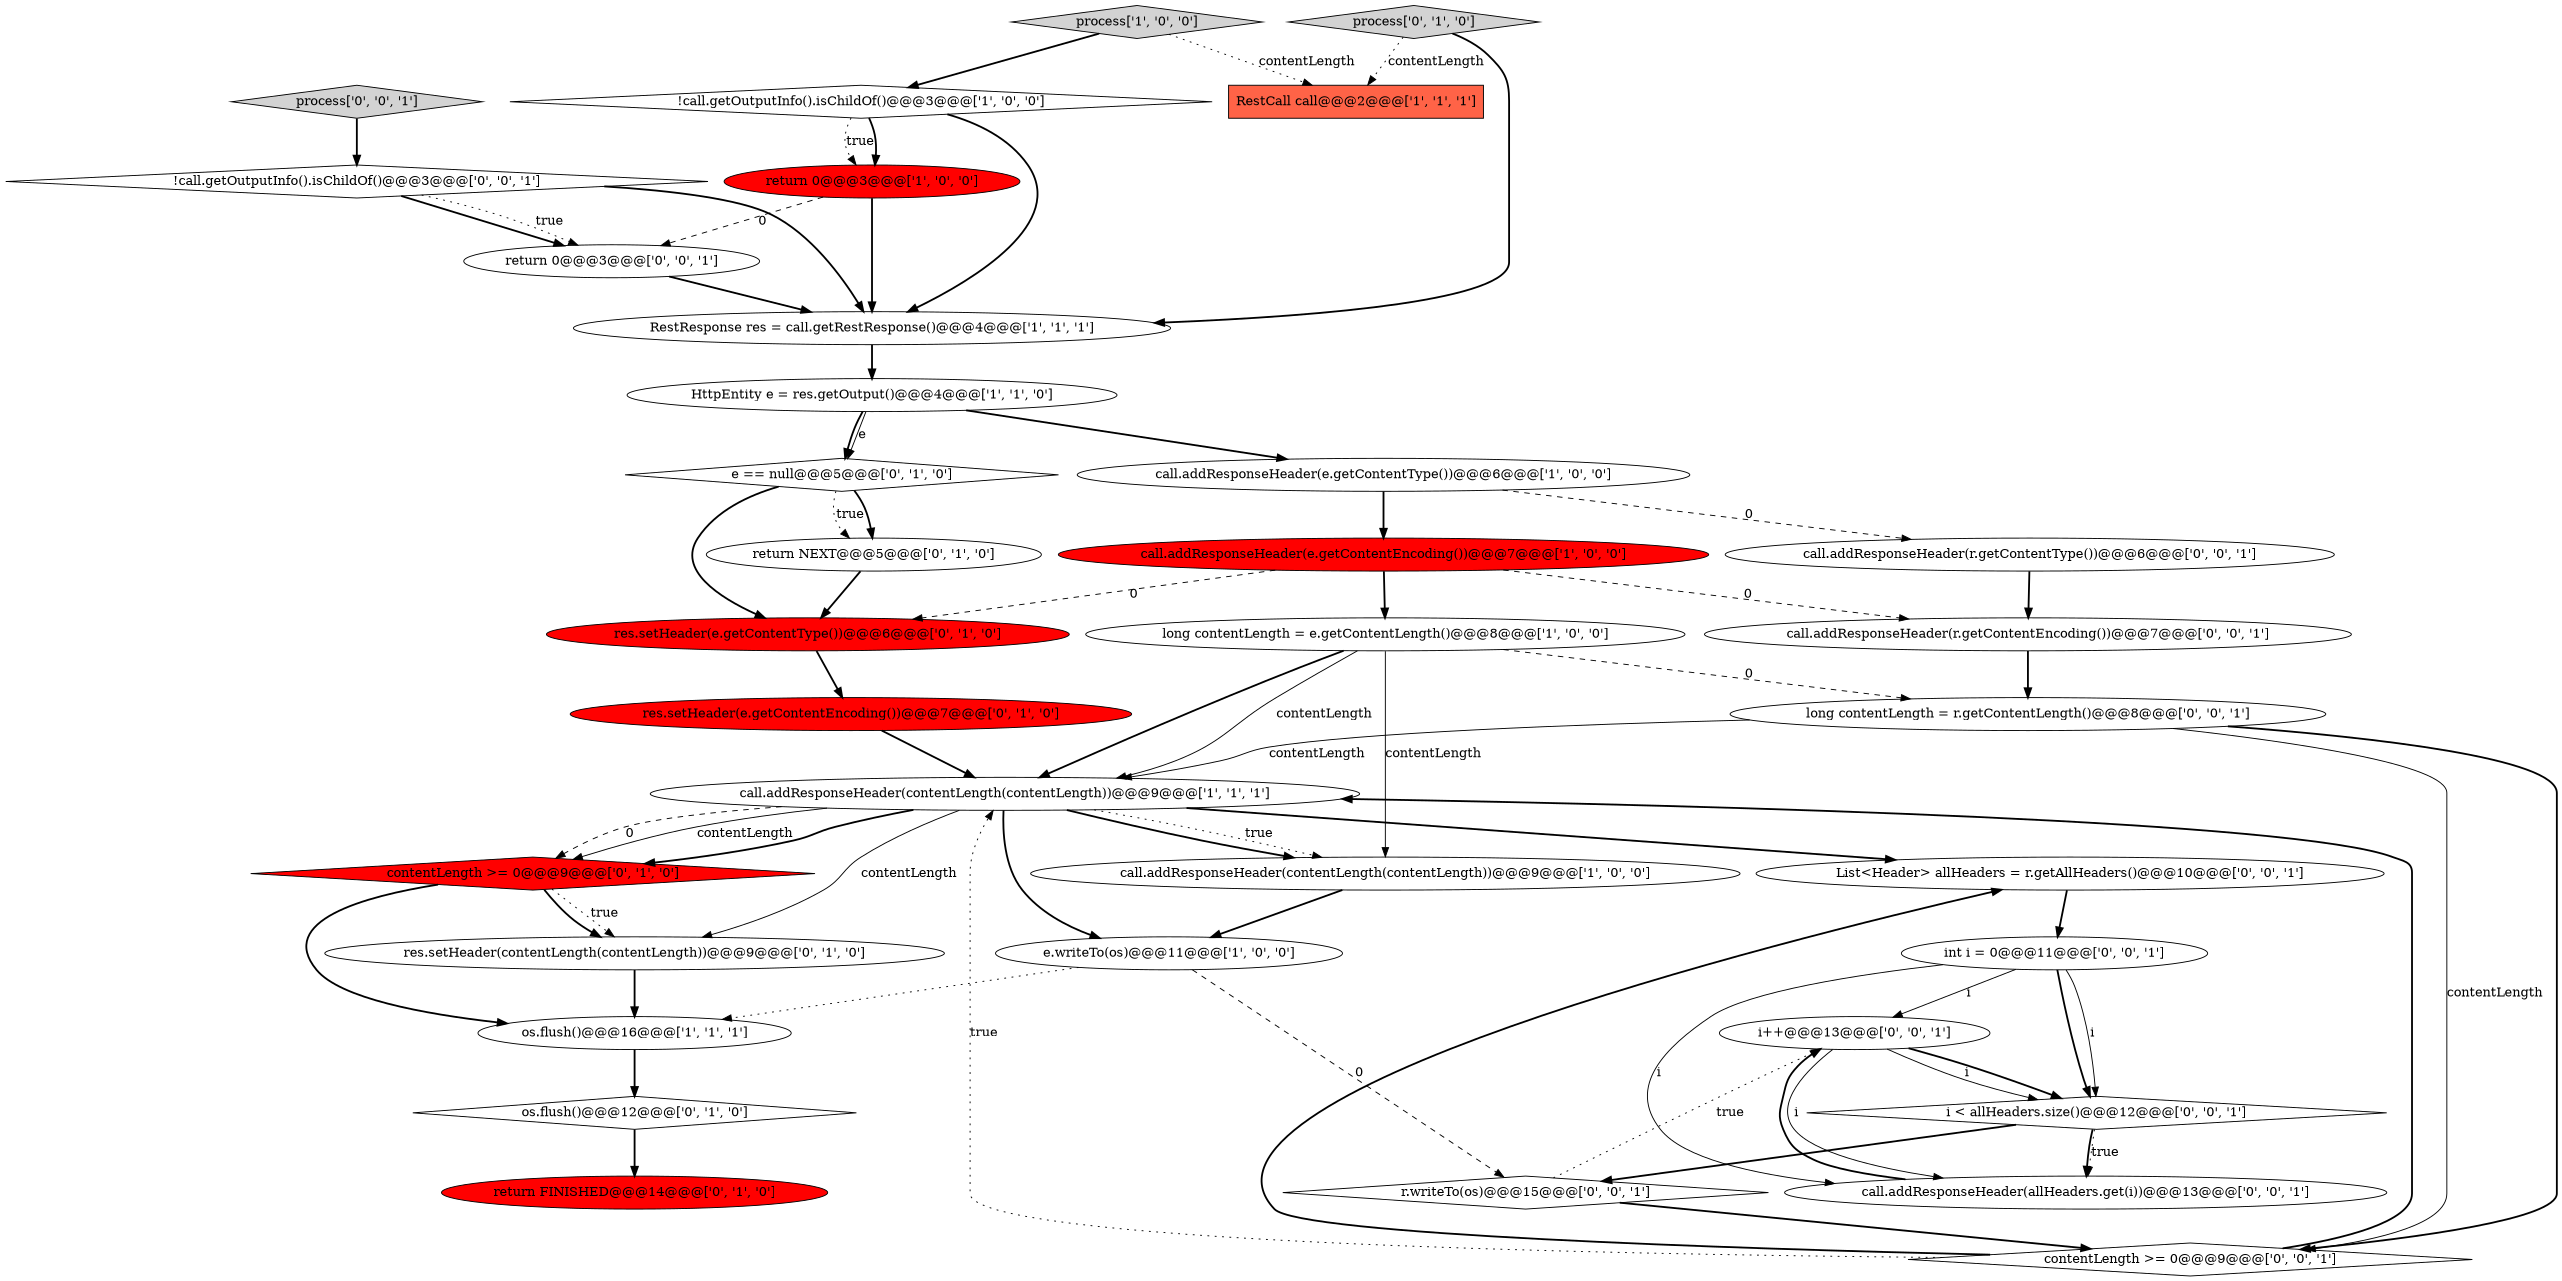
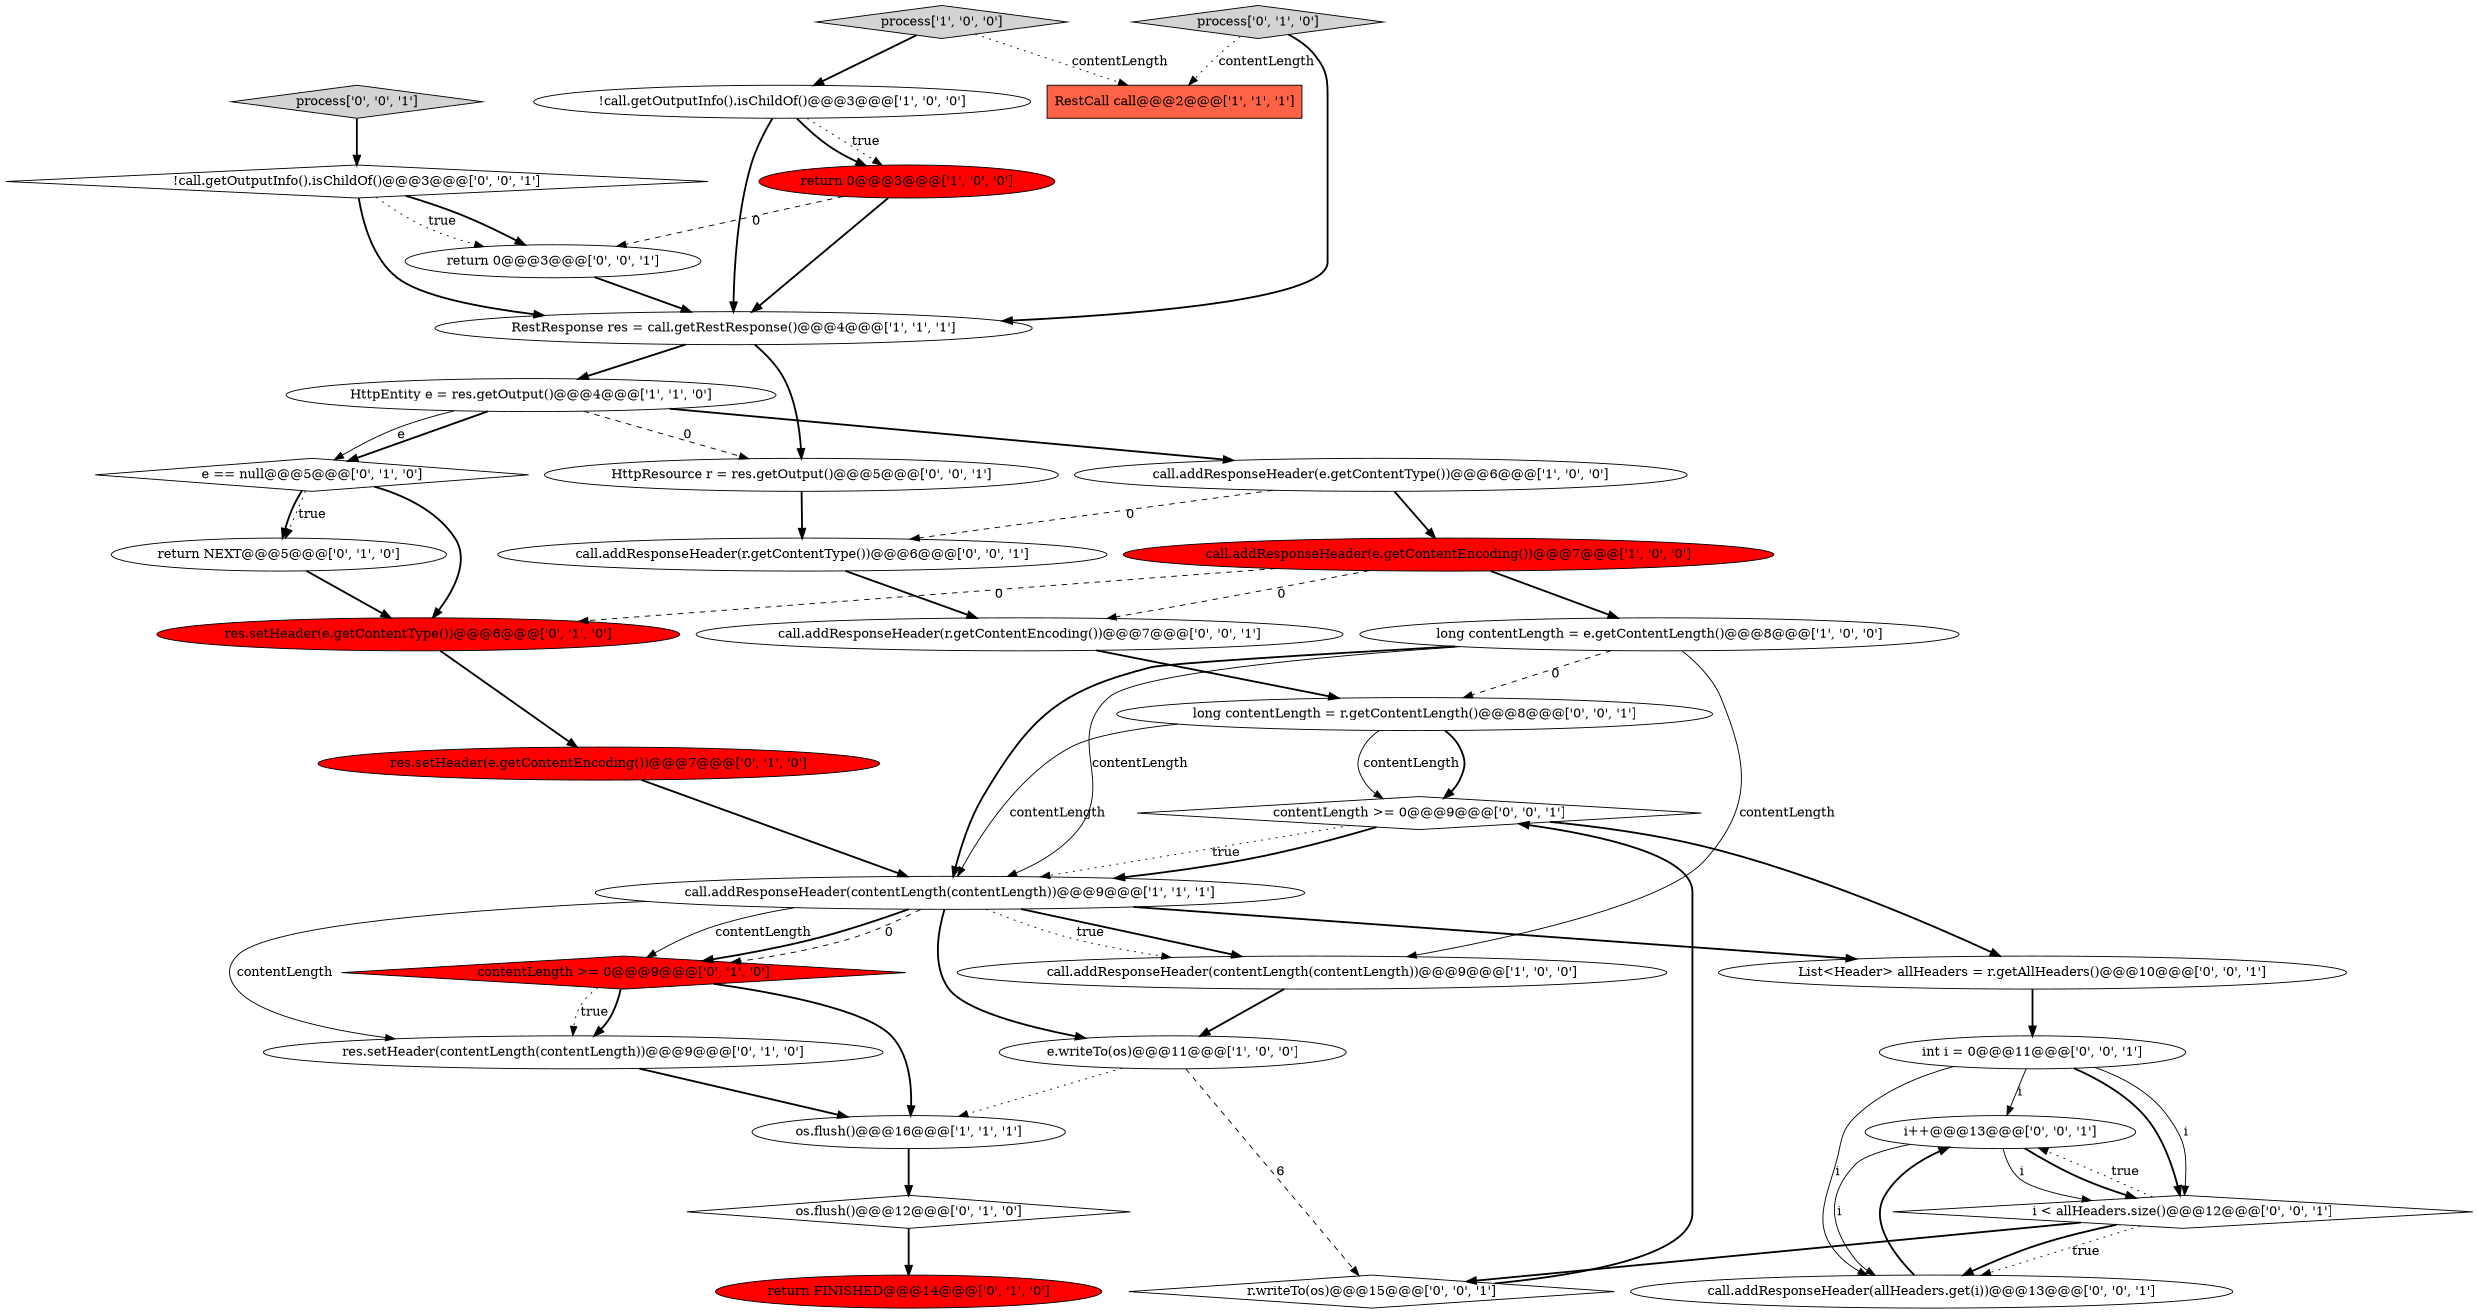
node "!call.getOutputInfo().isChildOf()@@@3@@@['1', '0', '0']": shape diamond -> ellipse
node "HttpResource r = res.getOutput()@@@5@@@['0', '0', '1']": added
edge "e.writeTo(os)@@@11@@@['1', '0', '0']" -> "r.writeTo(os)@@@15@@@['0', '0', '1']": label "0" -> "6"
edge "r.writeTo(os)@@@15@@@['0', '0', '1']" -> "i++@@@13@@@['0', '0', '1']": now "i < allHeaders.size()@@@12@@@['0', '0', '1']" -> "i++@@@13@@@['0', '0', '1']"
